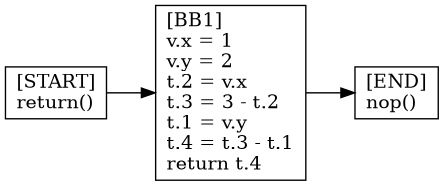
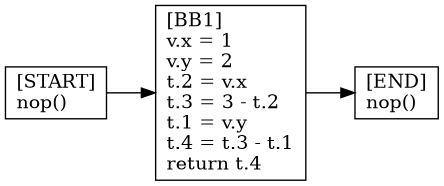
node "[START] return()": label "[START] return()" -> "[START] nop()"
